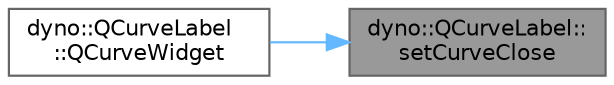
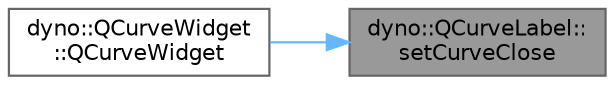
node "dyno::QCurveLabel ::QCurveWidget": label "dyno::QCurveLabel ::QCurveWidget" -> "dyno::QCurveWidget ::QCurveWidget"
